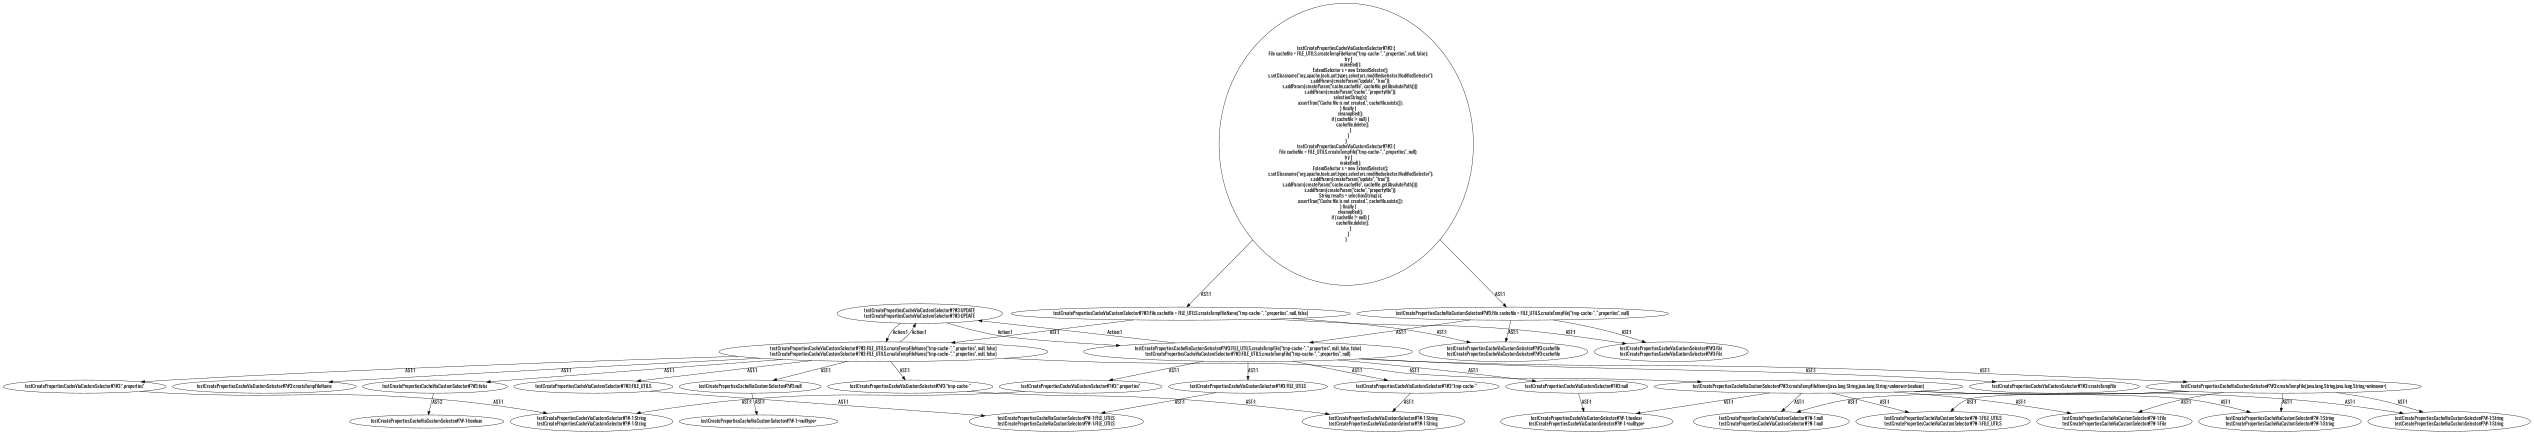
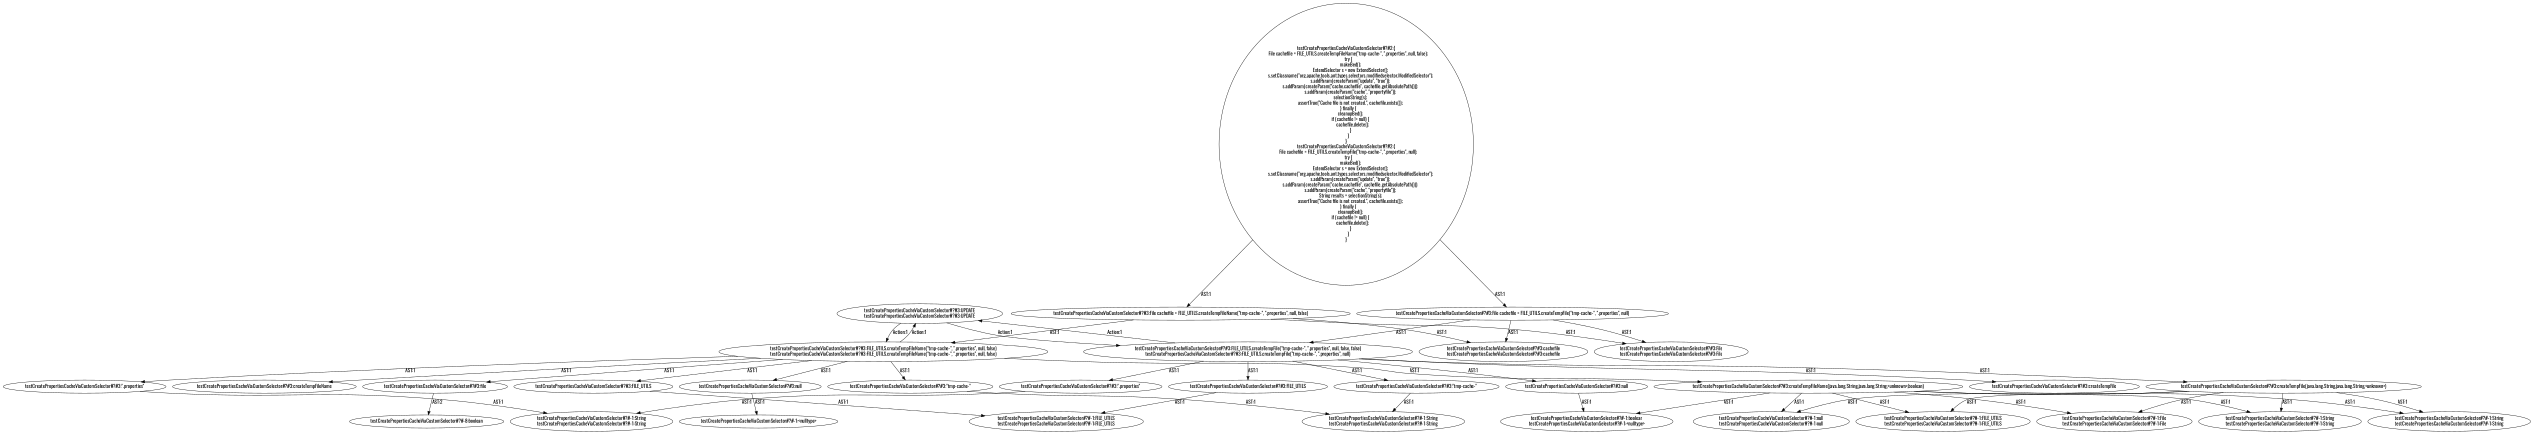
node "testCreatePropertiesCacheViaCustomSelector#?#3:false": label "testCreatePropertiesCacheViaCustomSelector#?#3:false" -> "testCreatePropertiesCacheViaCustomSelector#?#3:file"
node "testCreatePropertiesCacheViaCustomSelector#?#-1:boolean": label "testCreatePropertiesCacheViaCustomSelector#?#-1:boolean" -> "testCreatePropertiesCacheViaCustomSelector#?#-8:boolean"
